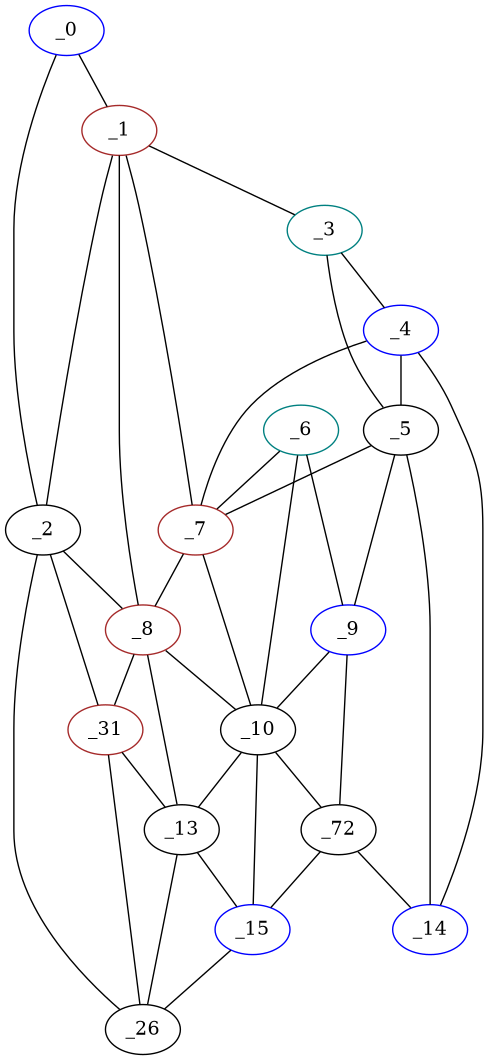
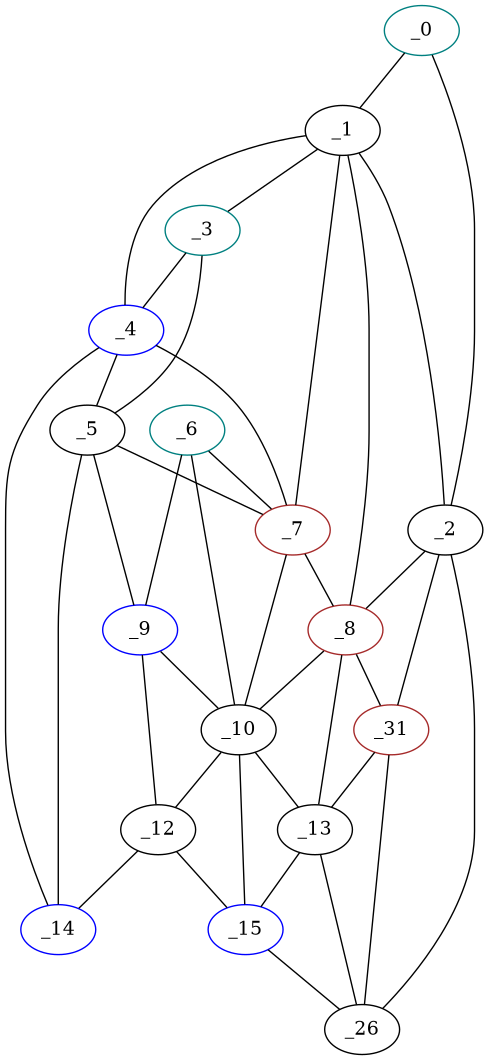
node "_0": color blue -> teal
node "_1": color brown -> black
edge "_1" -- "_4": added
node "_72": label "_72" -> "_12"
